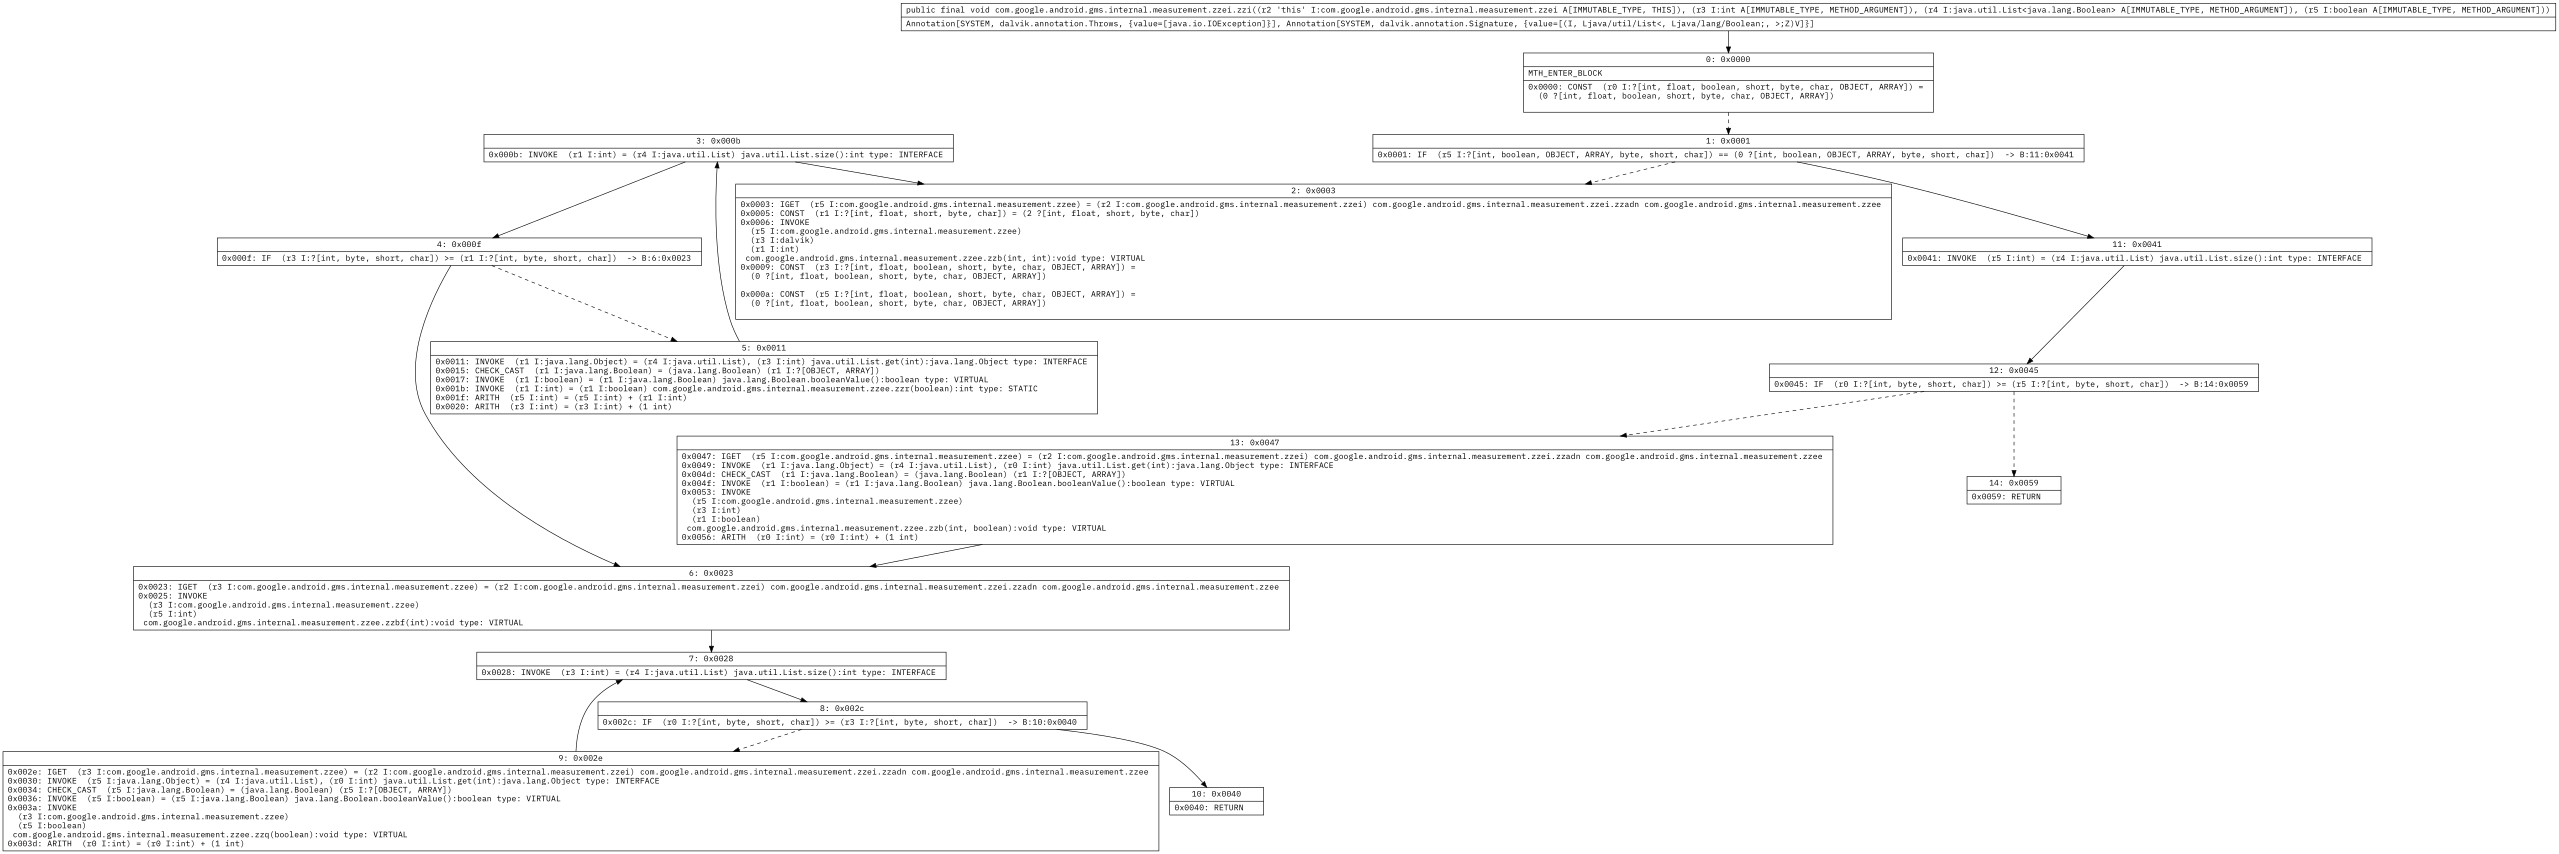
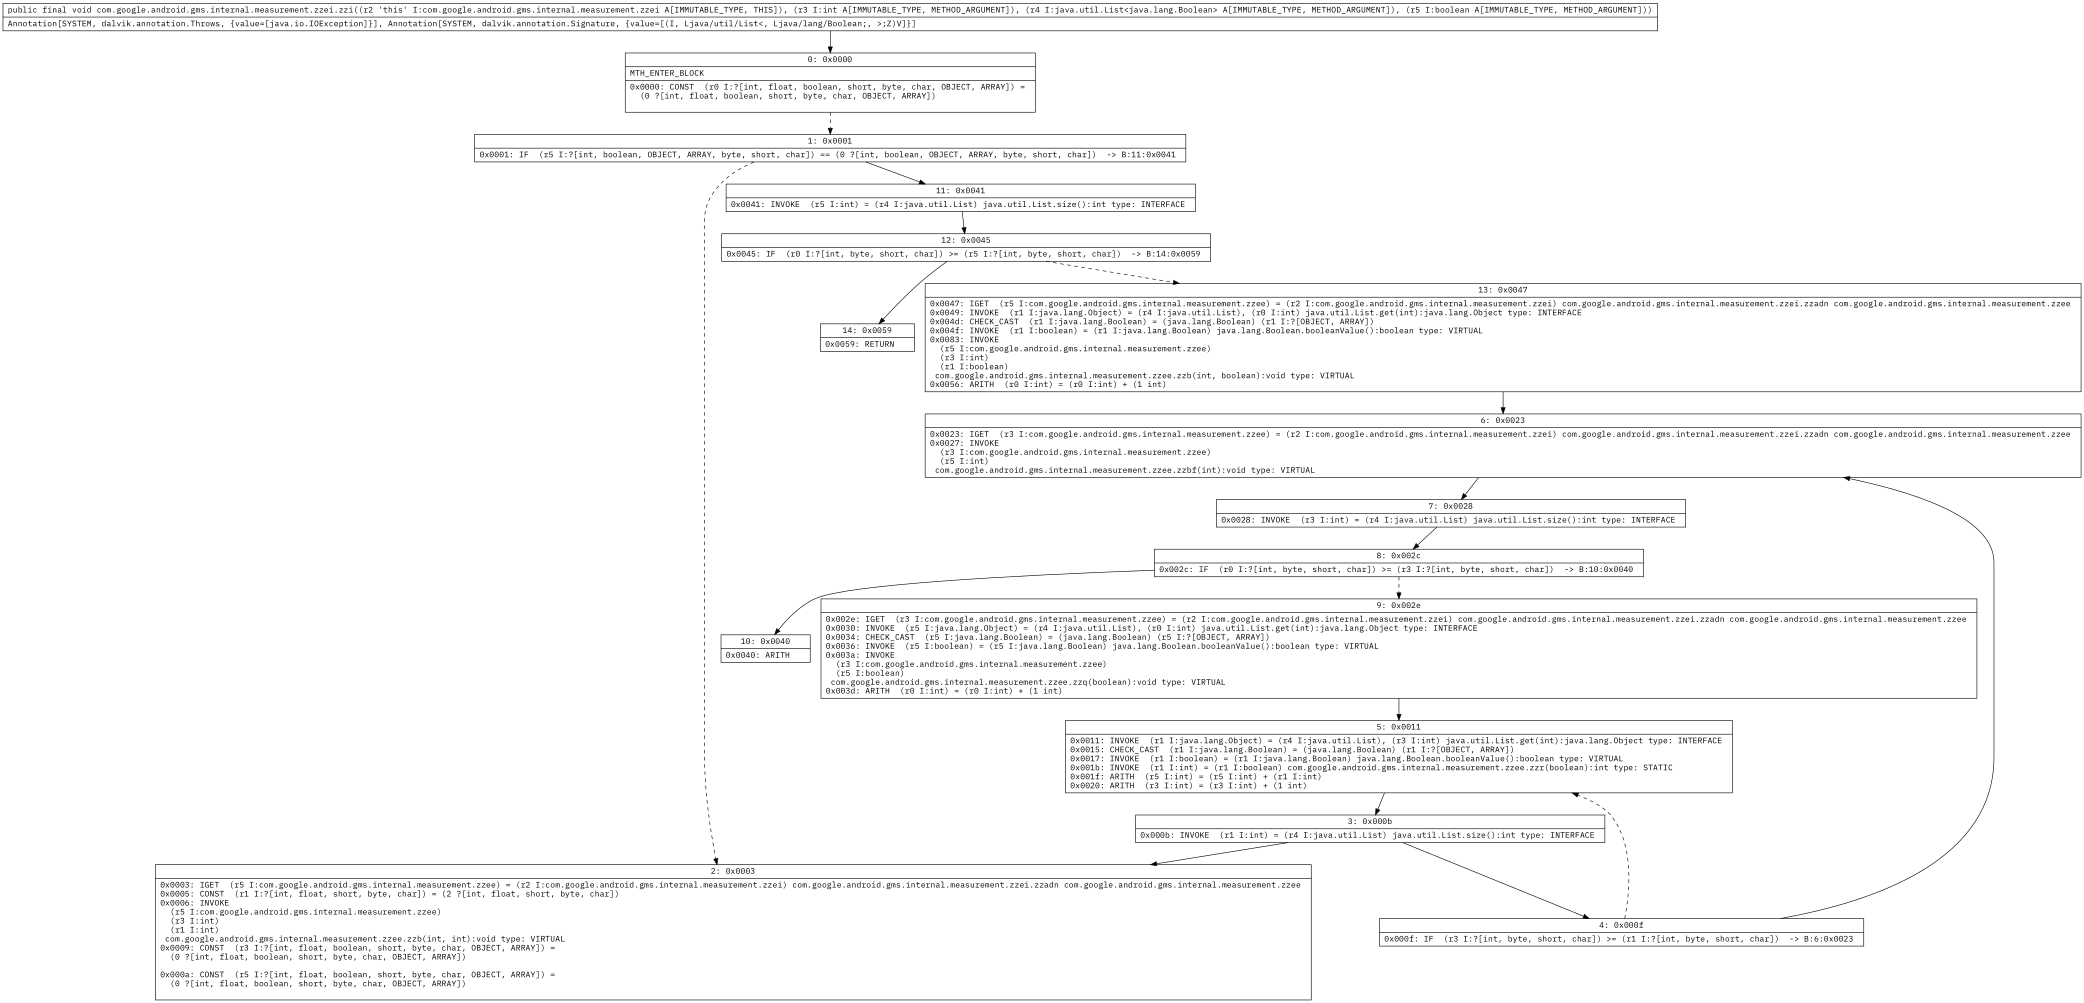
node "2: 0x0003": text "(r3 I:dalvik)" -> "(r3 I:int)"
edge "12: 0x0045" -> "14: 0x0059": style dashed -> solid
node "13: 0x0047": text "0x0053: INVOKE" -> "0x0083: INVOKE"
node "6: 0x0023": text "0x0025: INVOKE" -> "0x0027: INVOKE"
edge "9: 0x002e" -> "7: 0x0028": now "9: 0x002e" -> "5: 0x0011"
node "10: 0x0040": text "0x0040: RETURN" -> "0x0040: ARITH"
